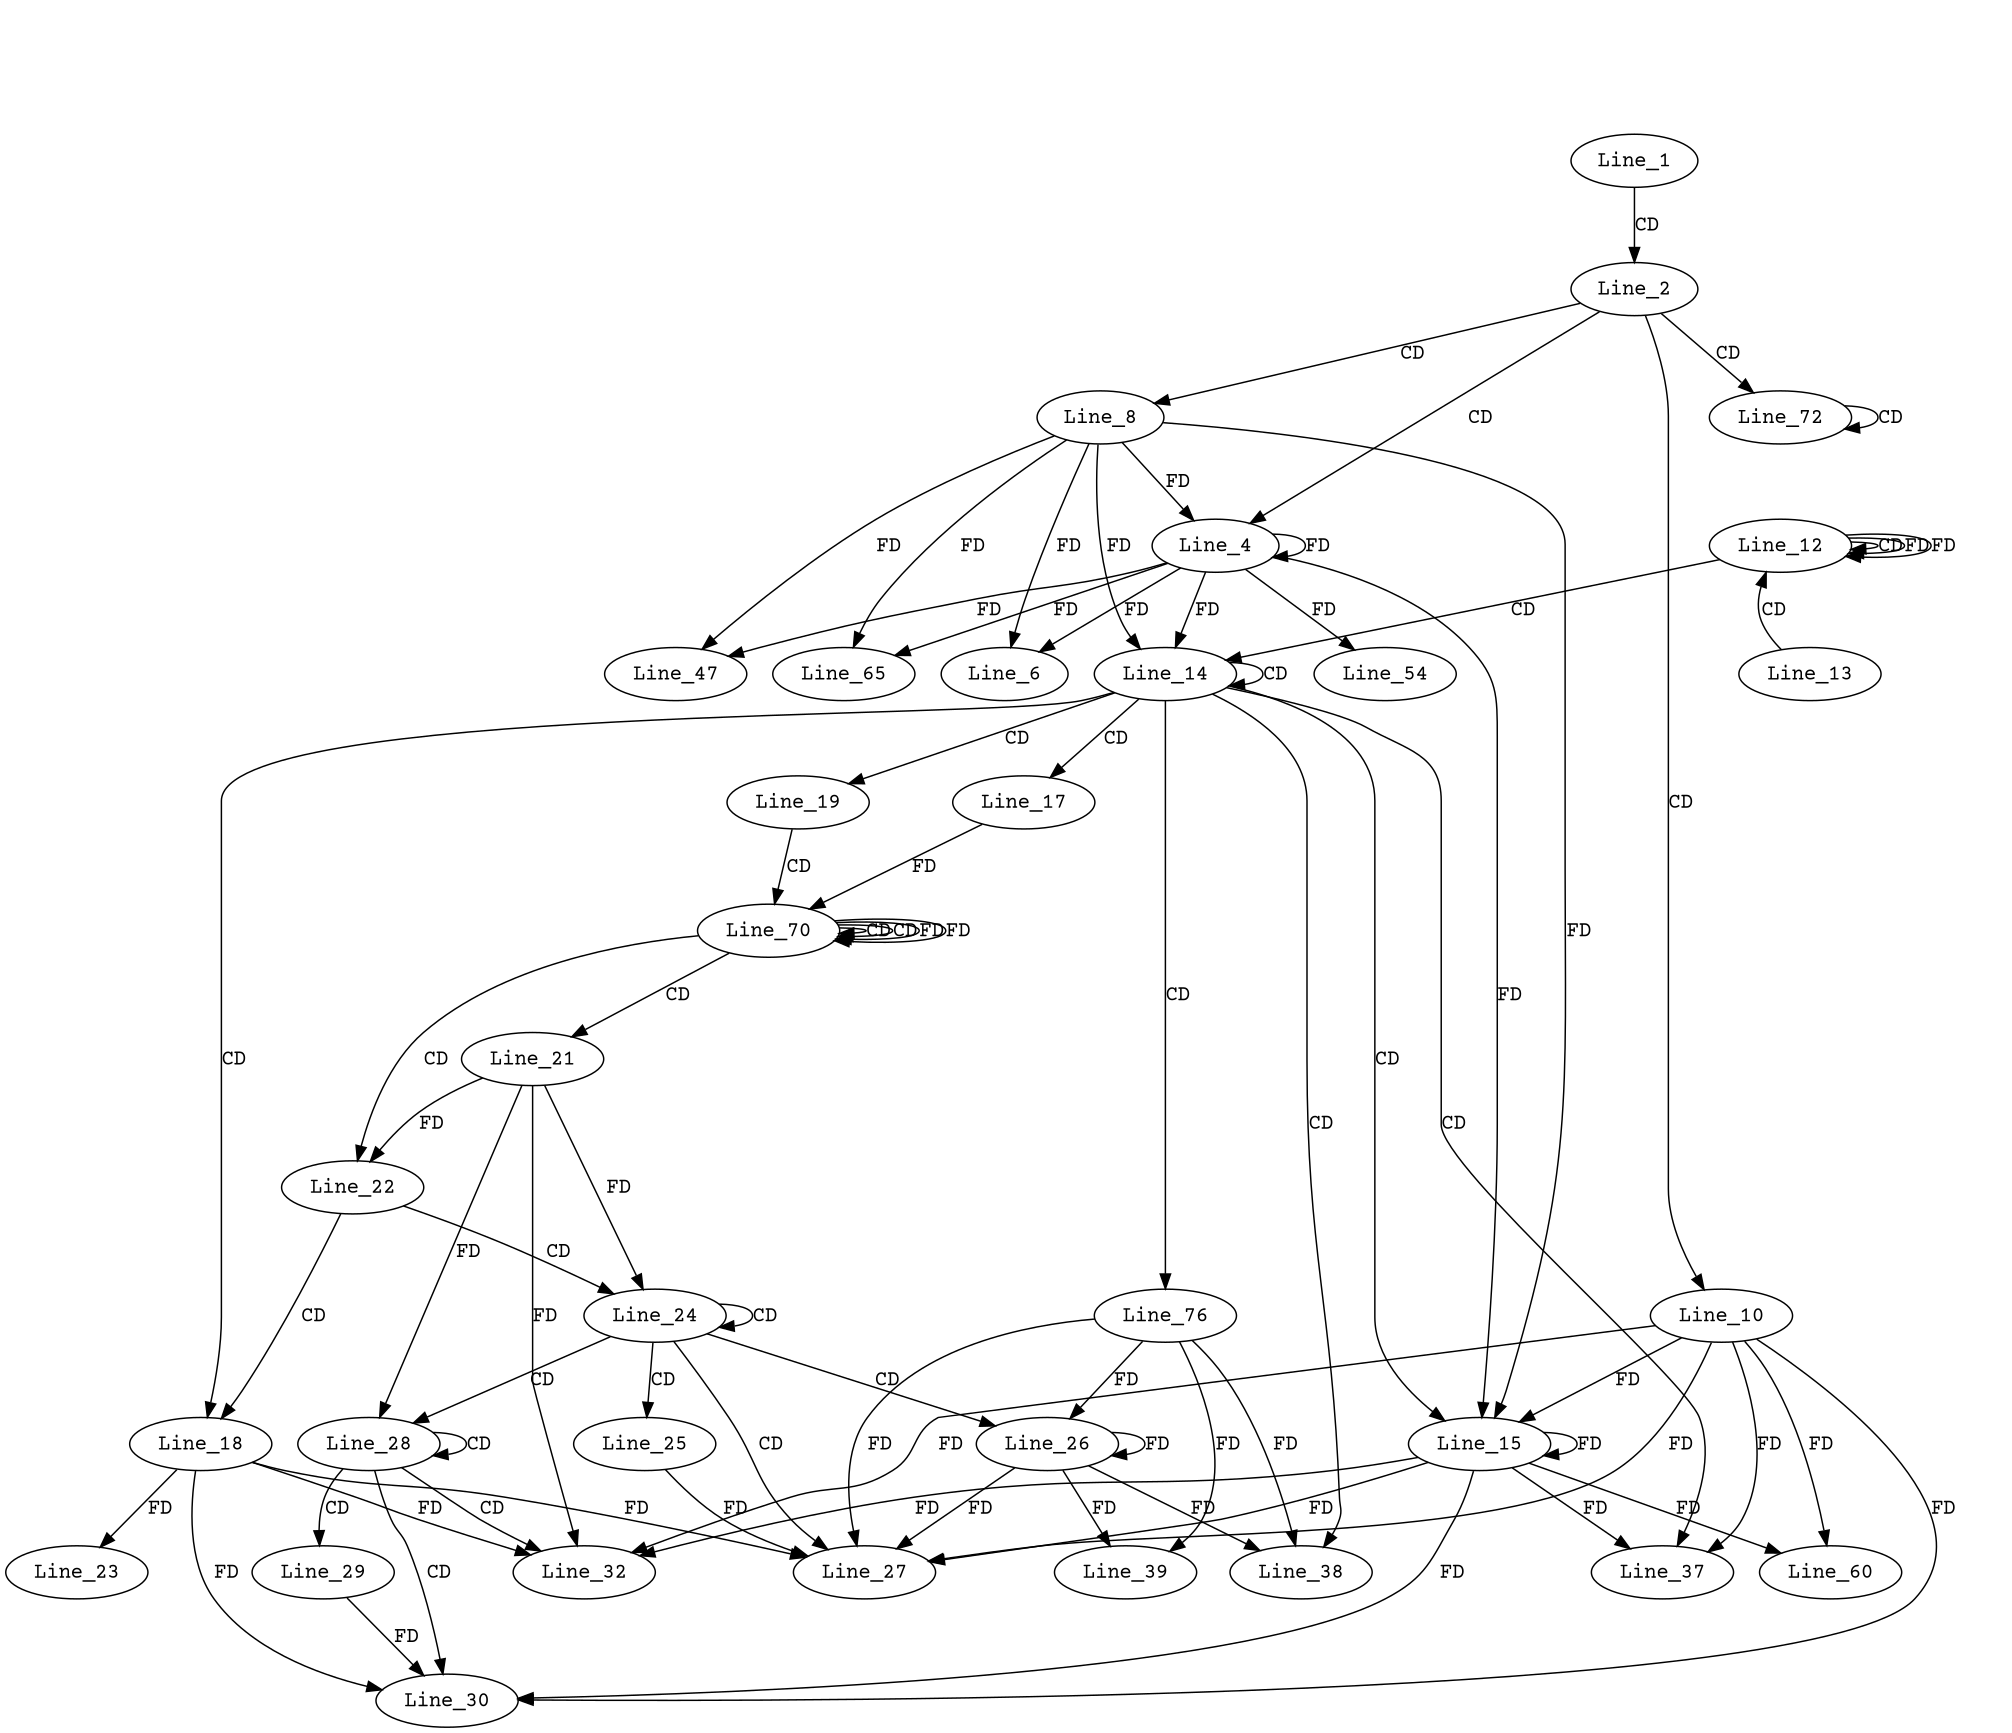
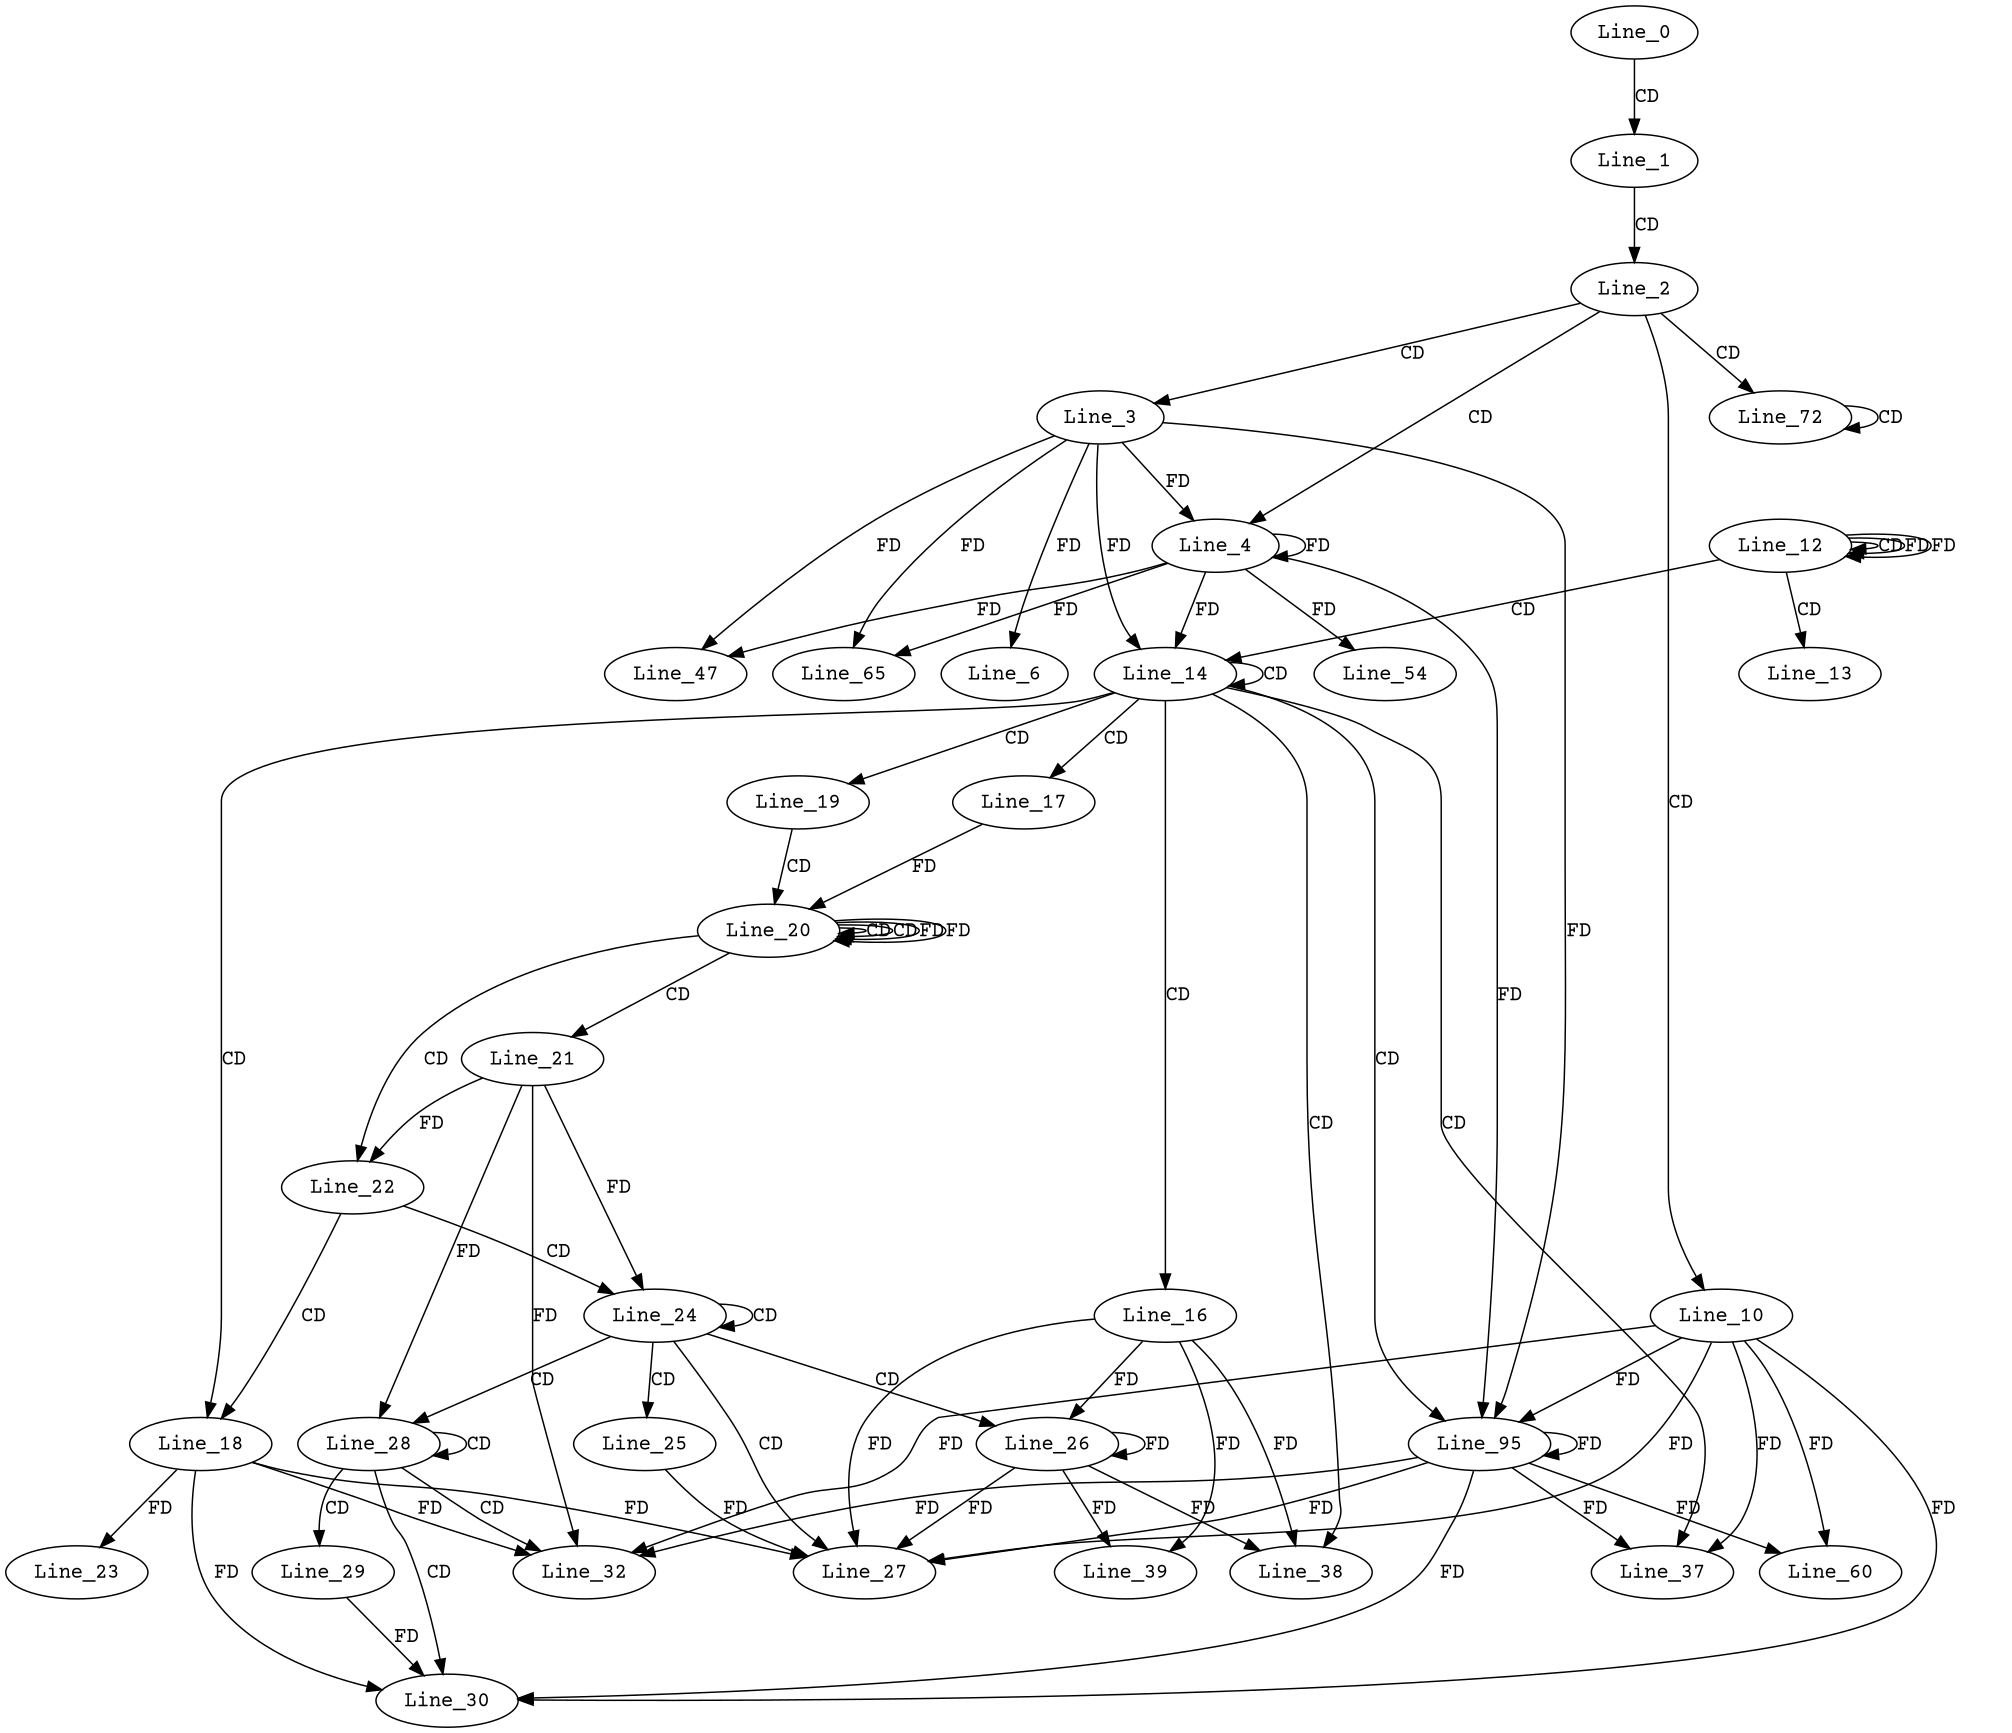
node "Line_0": added
node "Line_8": label "Line_8" -> "Line_3"
edge "Line_4" -> "Line_6": removed, label "FD"
edge "Line_13" -> "Line_12": reversed
node "Line_70": label "Line_70" -> "Line_20"
node "Line_76": label "Line_76" -> "Line_16"
node "Line_15": label "Line_15" -> "Line_95"
